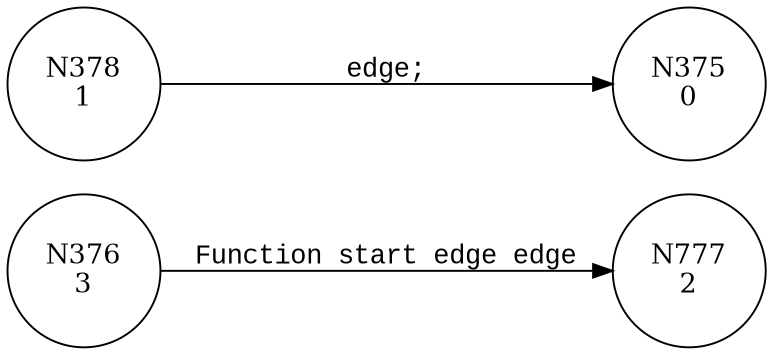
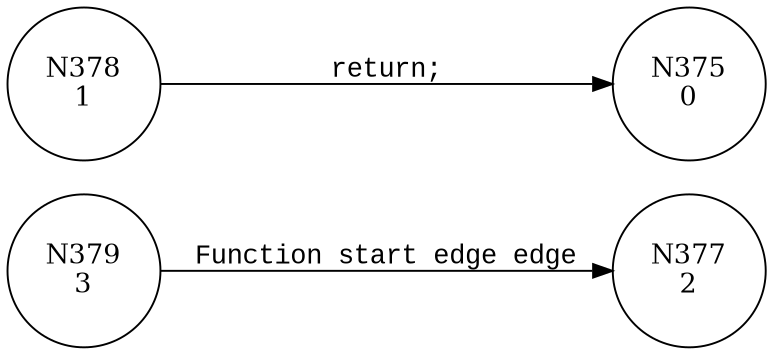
edge "N378 1" -> "N375 0": label "edge;" -> "return;"
node "N376 3": label "N376 3" -> "N379 3"
node "N777 2": label "N777 2" -> "N377 2"
